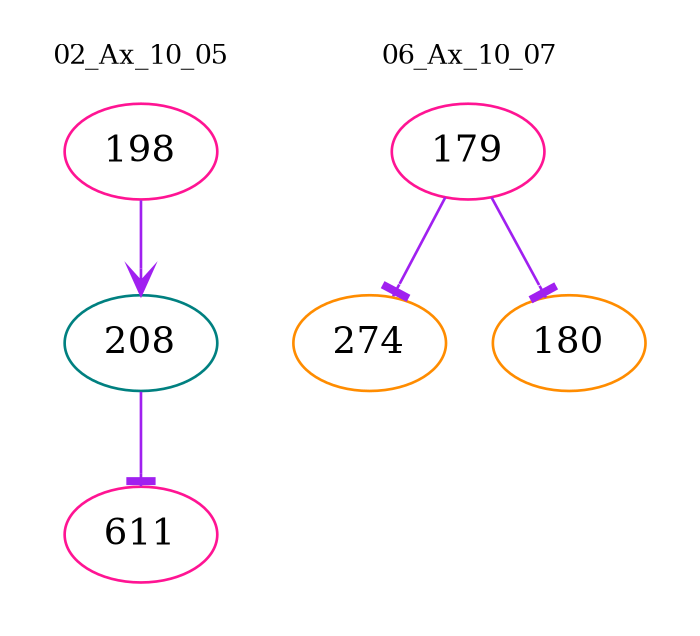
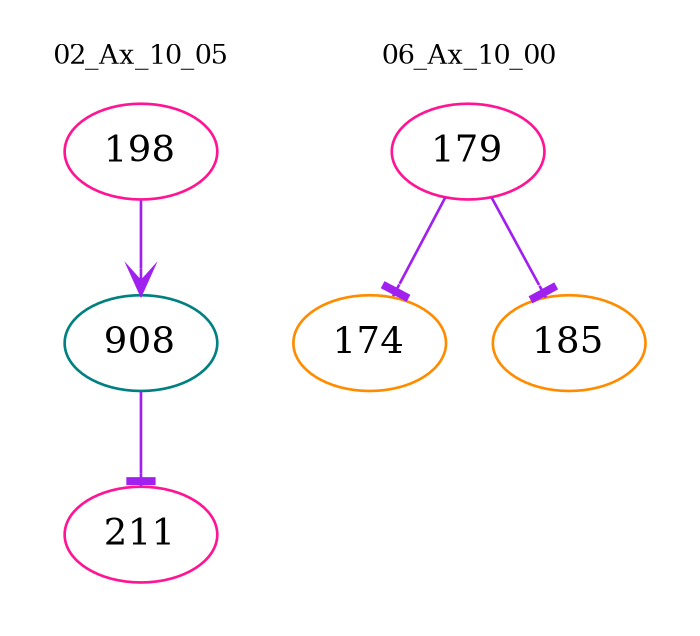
cluster "06_Ax_10_07": label "06_Ax_10_07" -> "06_Ax_10_00"
node "208": label "208" -> "908"
node "274": label "274" -> "174"
node "180": label "180" -> "185"
node "611": label "611" -> "211"
